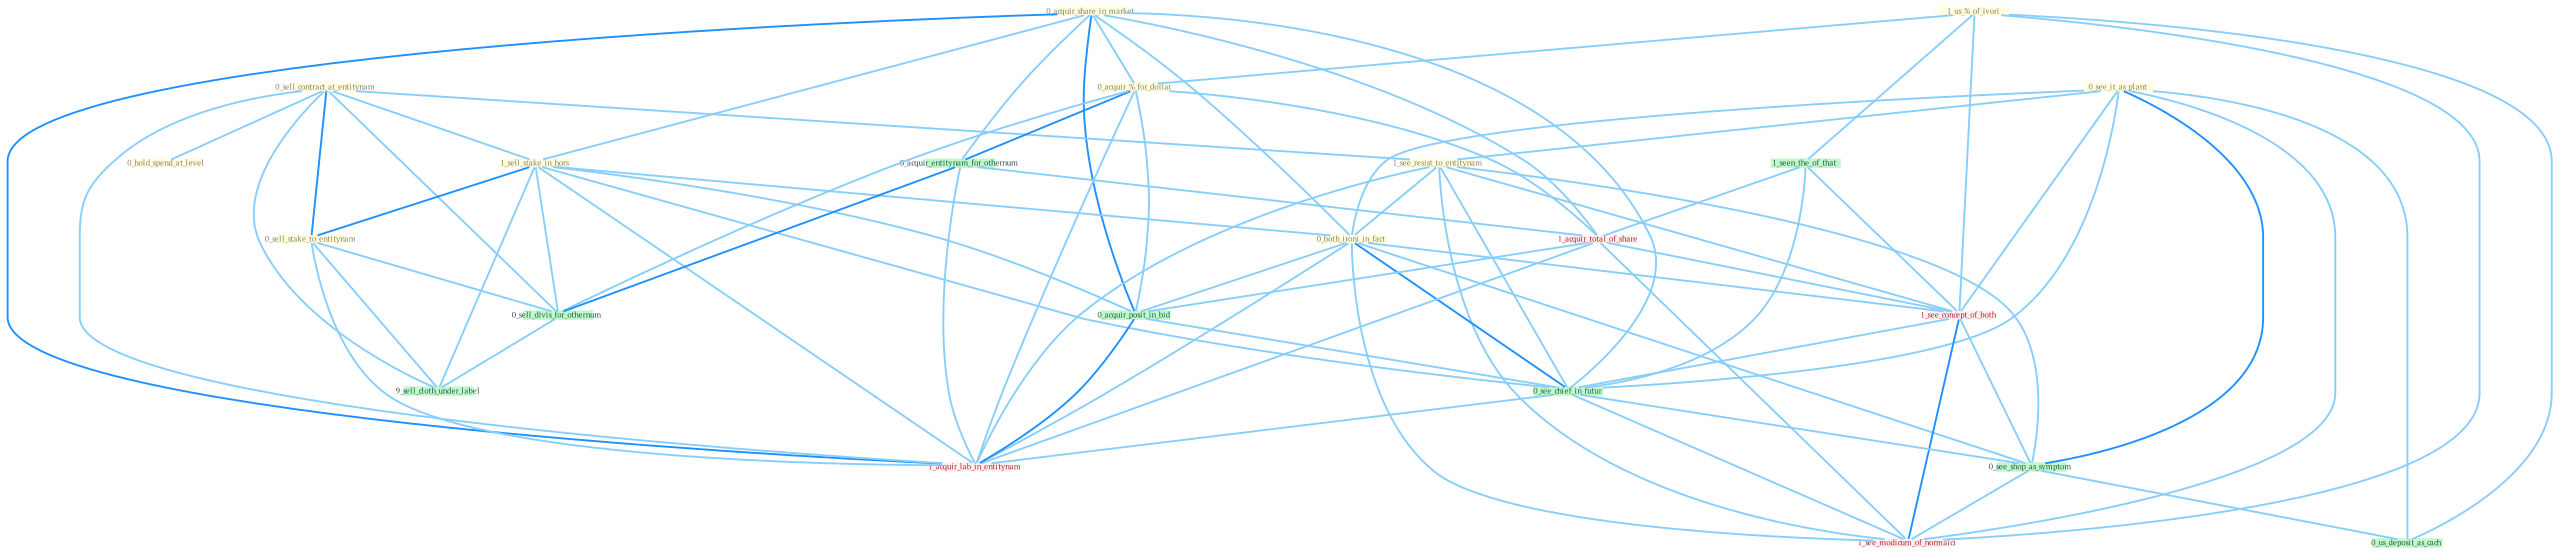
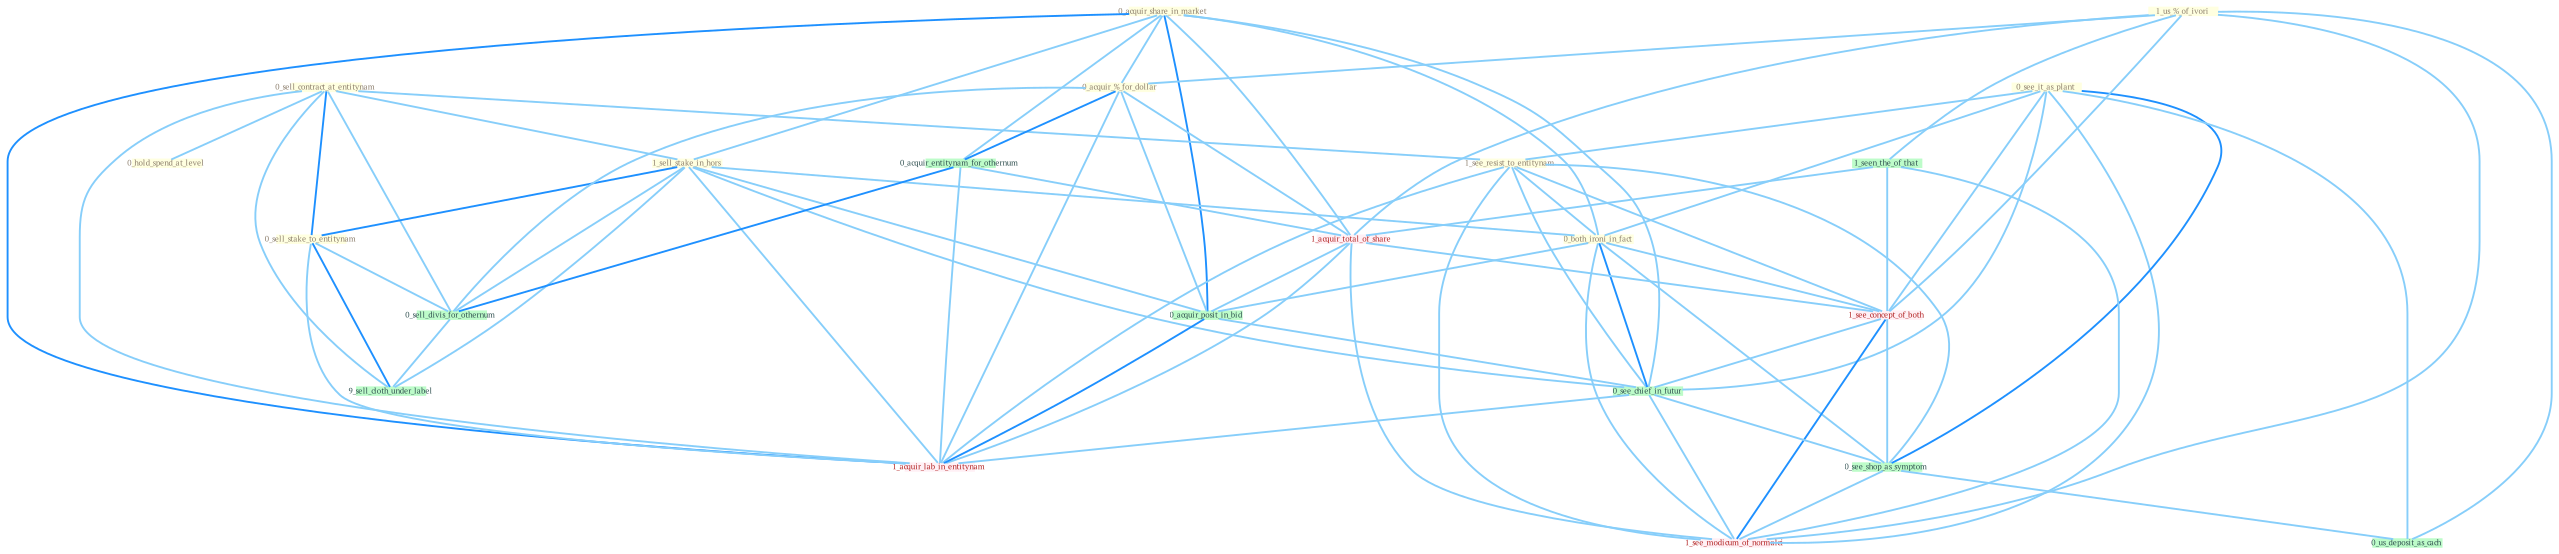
edge "1_us_%_of_ivori" -- "1_acquir_total_of_share": added
edge "0_sell_stake_to_entitynam" -- "9_sell_cloth_under_label": color #87cefa -> #1e90ff
edge "1_seen_the_of_that" -- "0_see_chief_in_futur": now "1_seen_the_of_that" -- "1_see_modicum_of_normalci"
edge "0_both_ironi_in_fact" -- "1_acquir_lab_in_entitynam": removed
